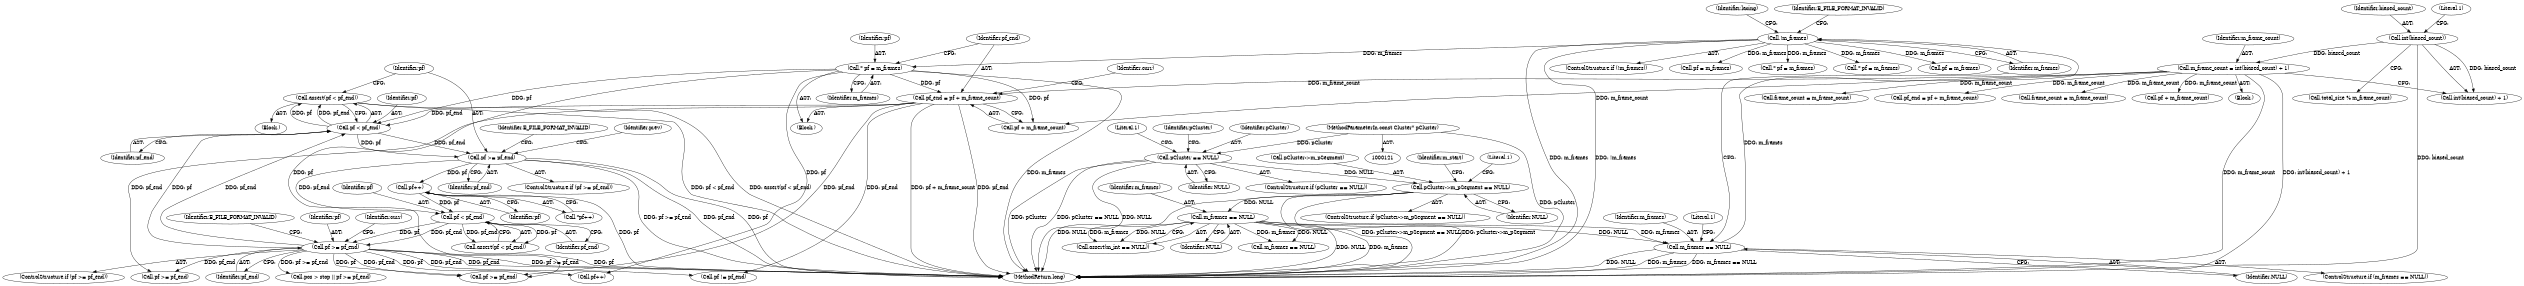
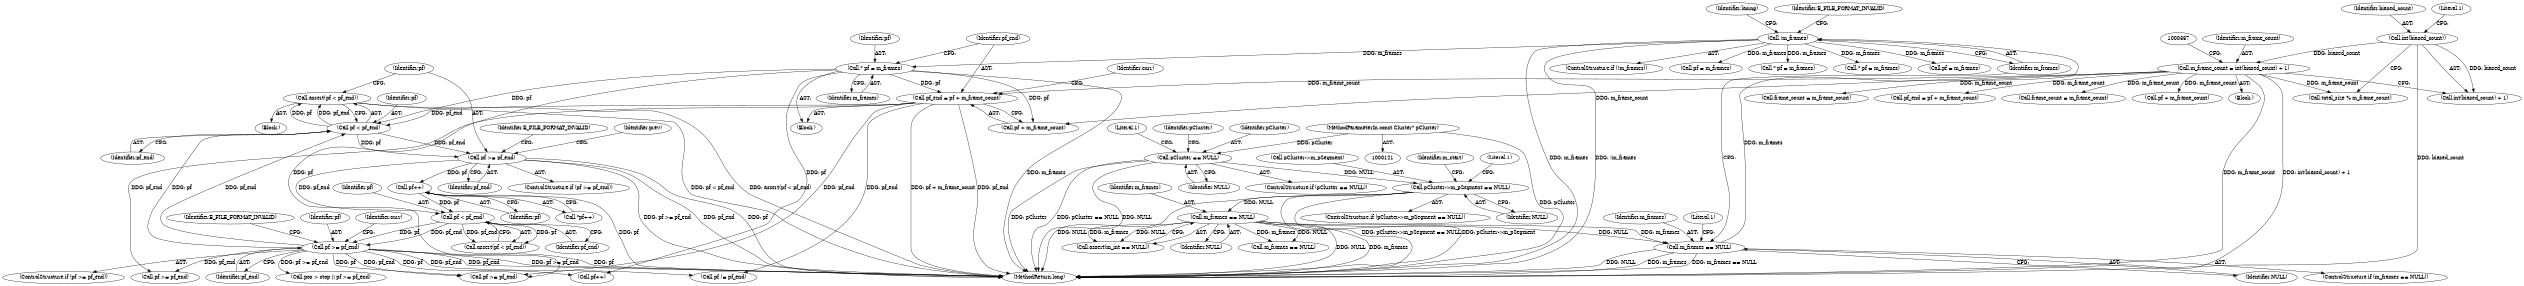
node "1000367": added
edge "(Call,m_frame_count = int(biased_count) + 1)" -> "(Call,total_size % m_frame_count)": added, label "DDG: m_frame_count"
